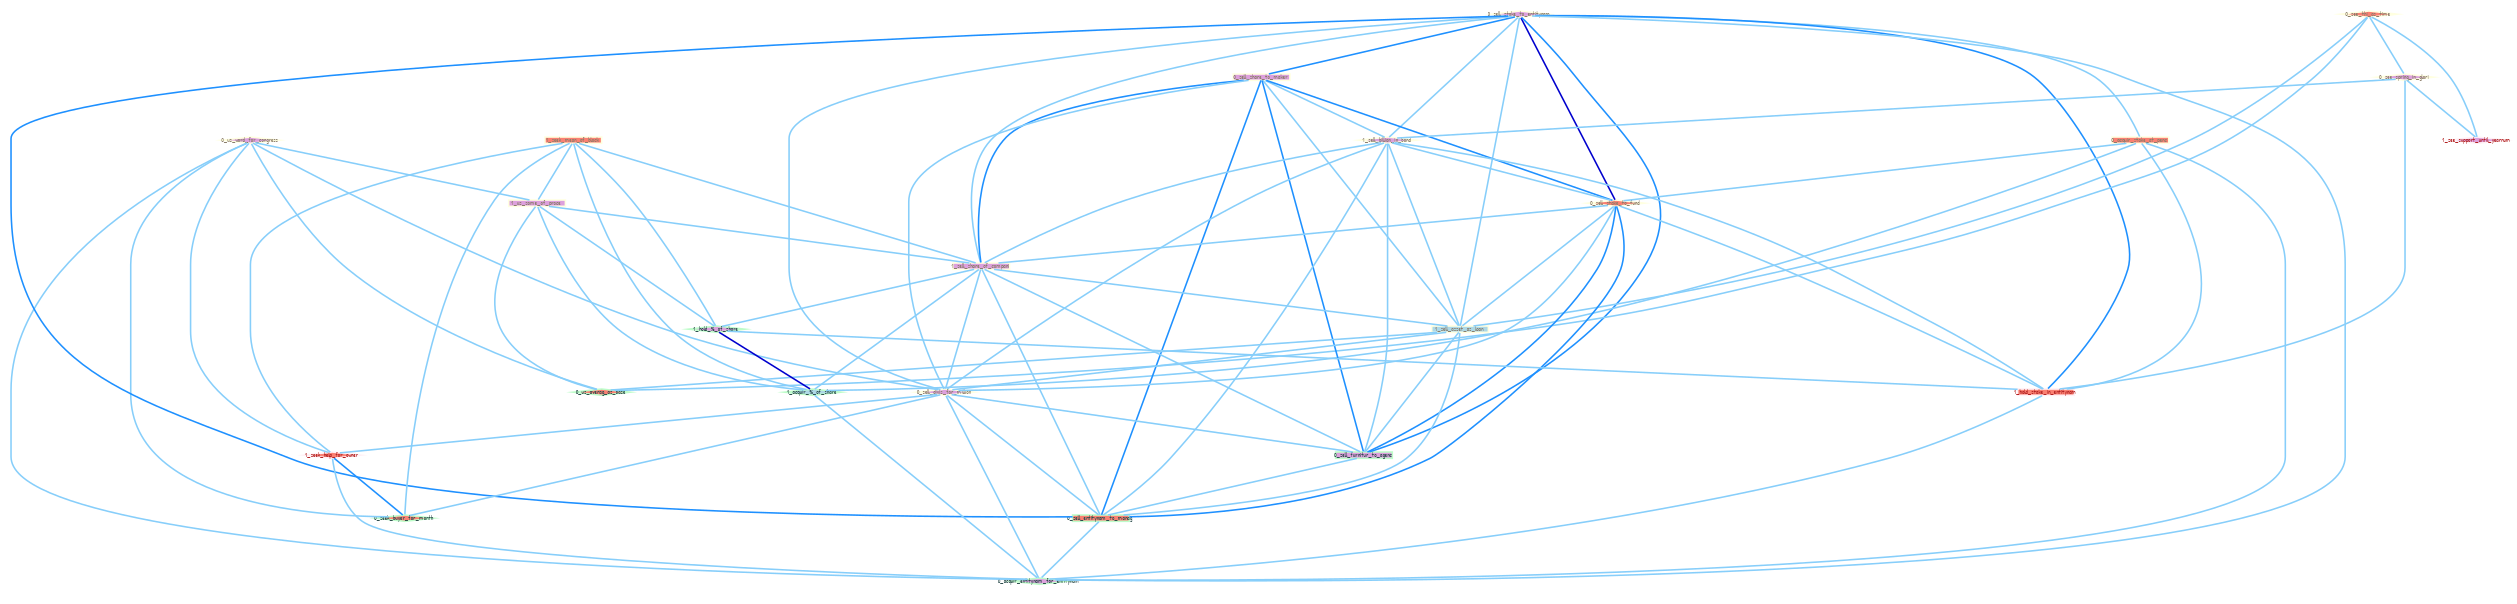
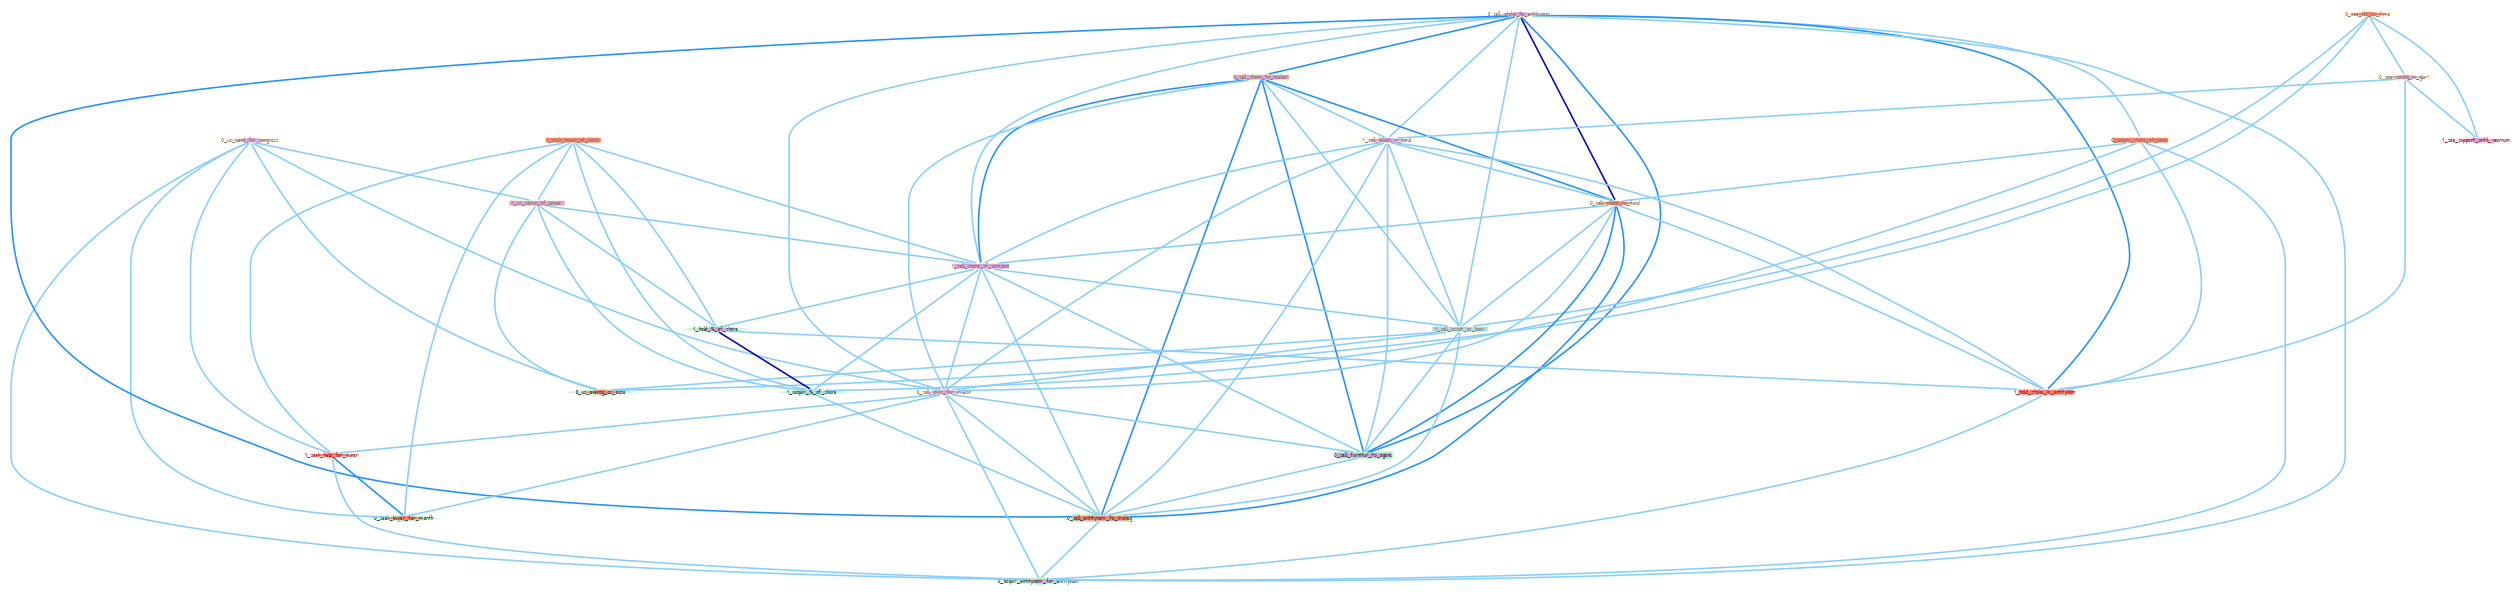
edge "1_acquir_%_of_share" -- "0_acquir_entitynam_for_entitynam": now "1_acquir_%_of_share" -- "0_sell_entitynam_to_manag"
